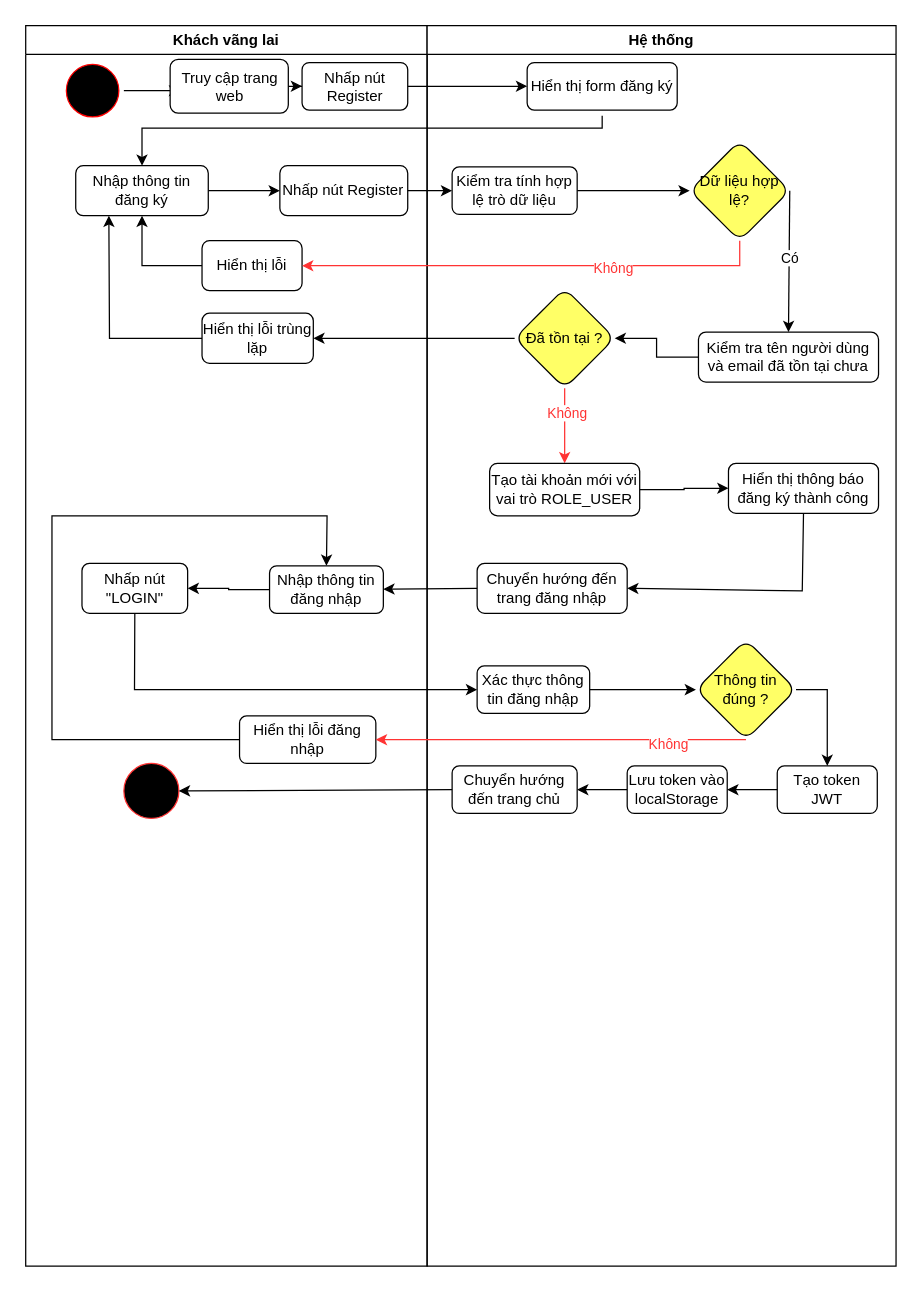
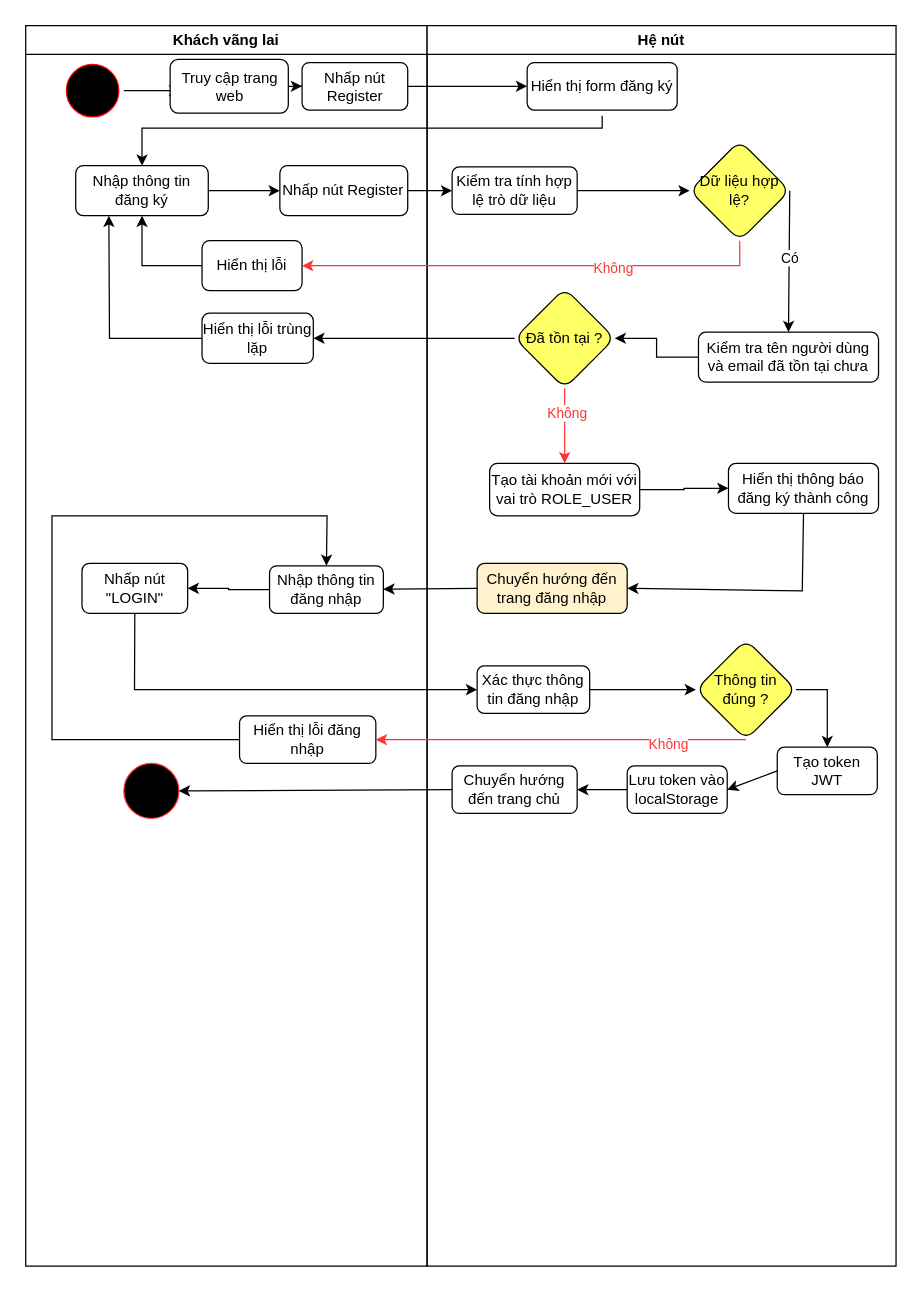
node "Hệ thống": label "Hệ thống" -> "Hệ nút"
node "Chuyển hướng đến trang đăng nhập": fillcolor #ffffff -> #fff2cc
node "Tạo token JWT": moved (827, 789) -> (827, 771)
